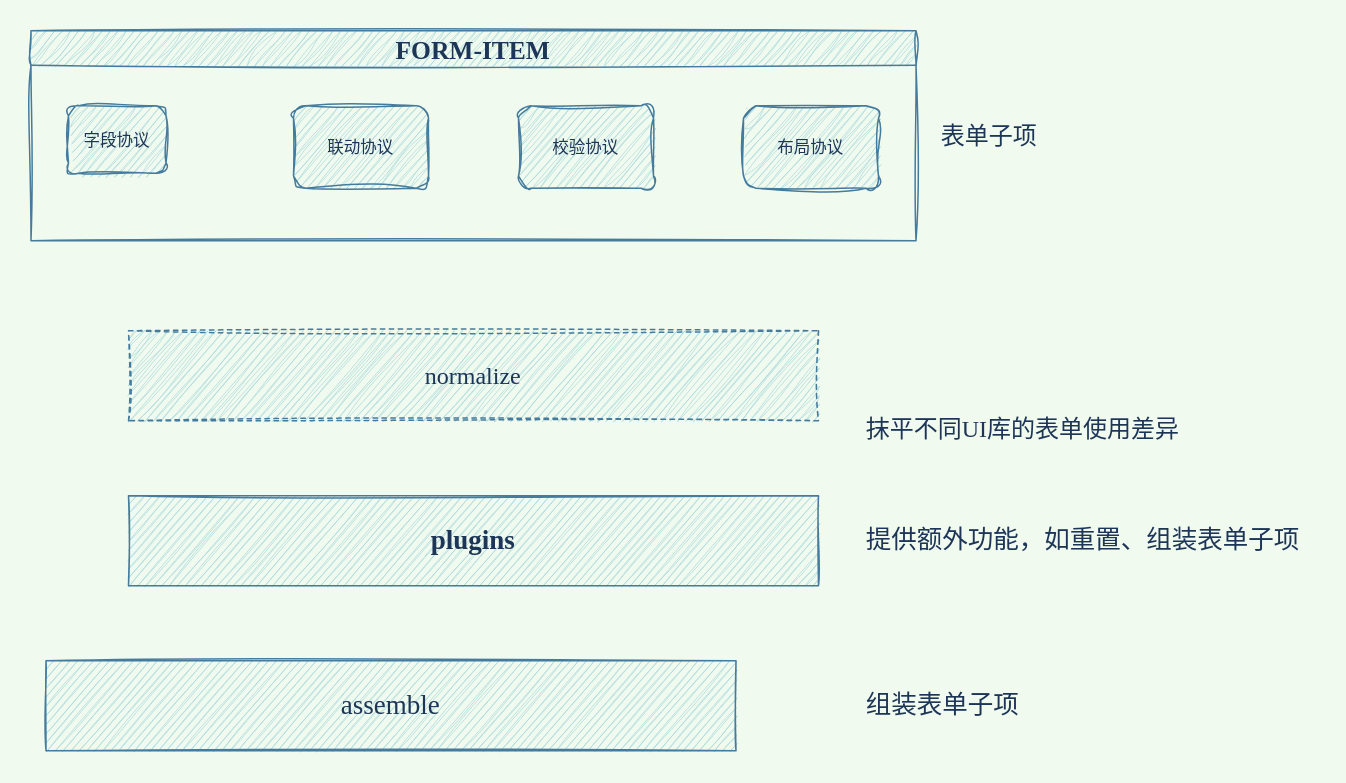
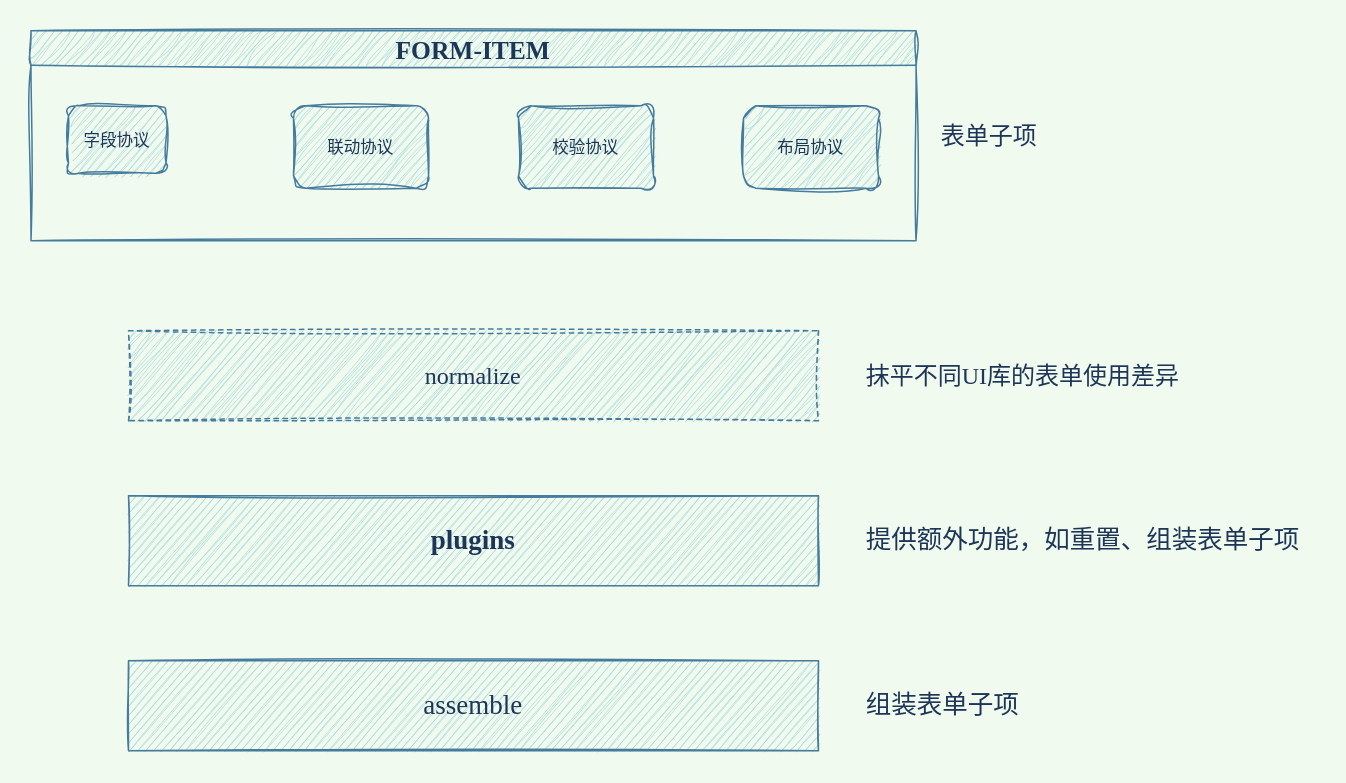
node "抹平不同UI库的表单使用差异": moved (1036, 428) -> (1036, 376)
node "assemble": moved (391, 706) -> (473, 706)
